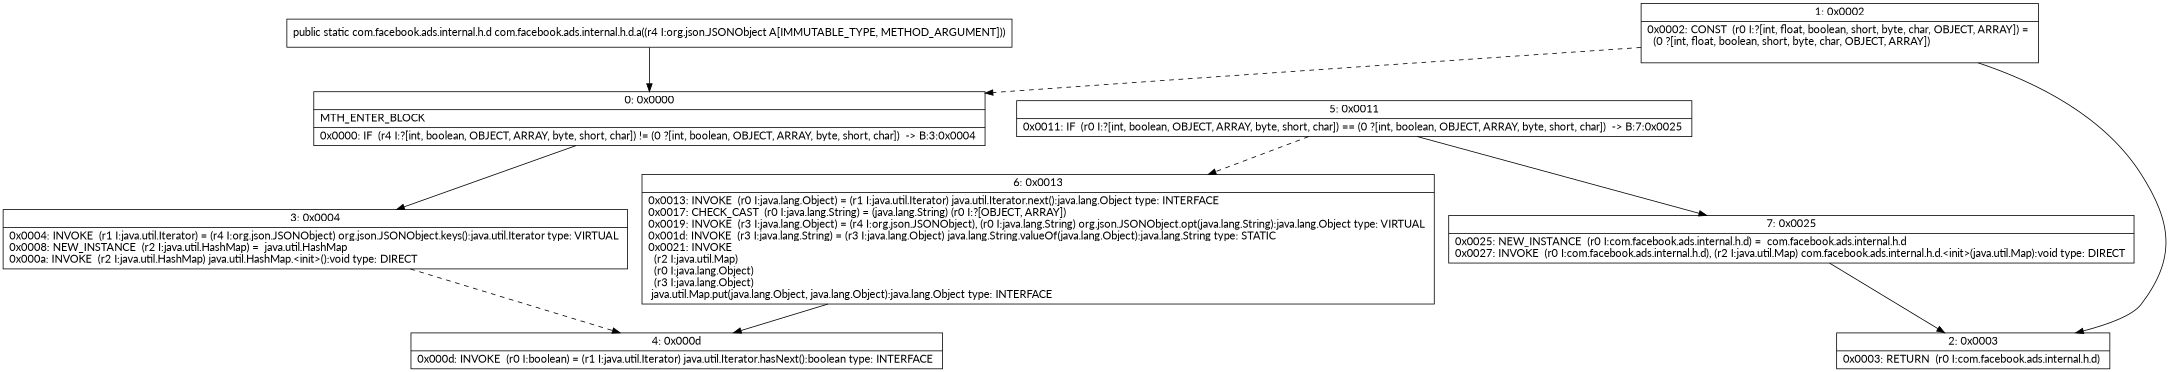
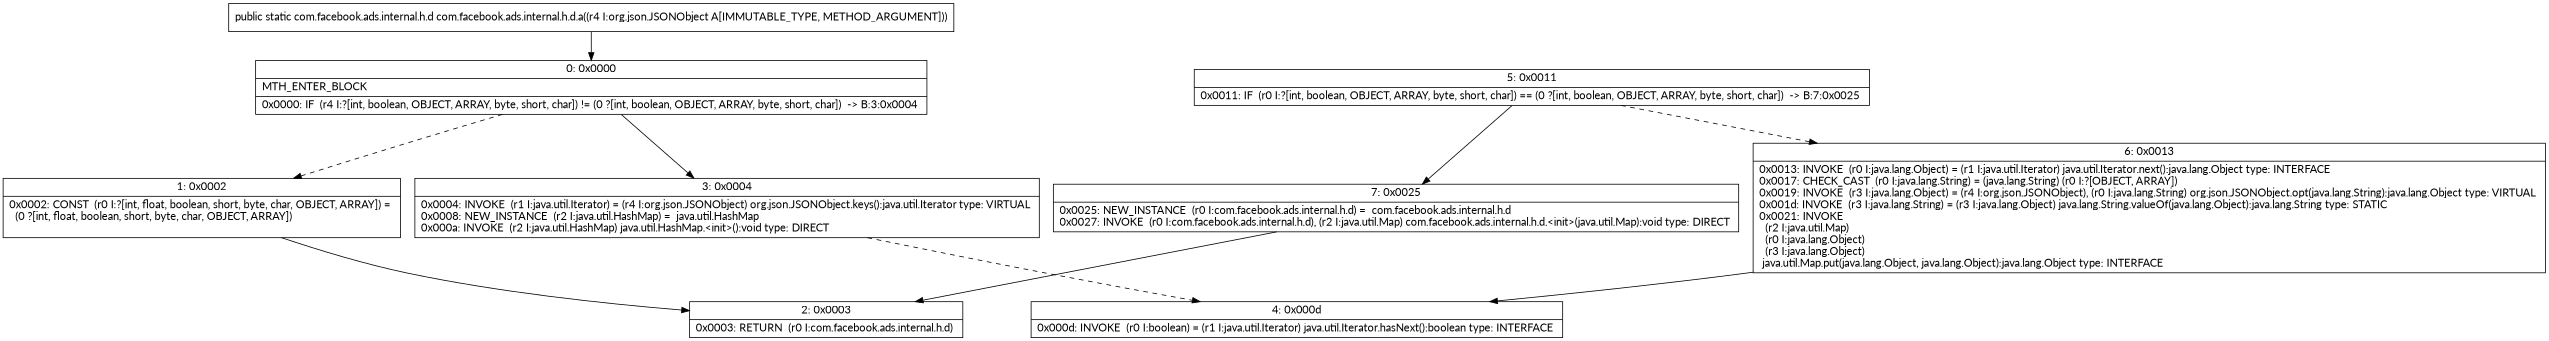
edge "1: 0x0002" -> "0: 0x0000": reversed
